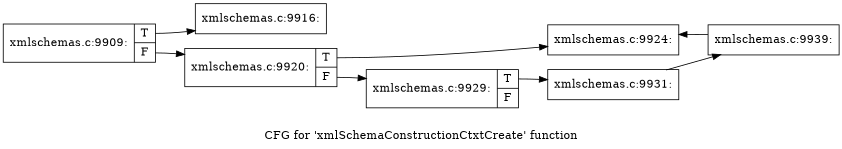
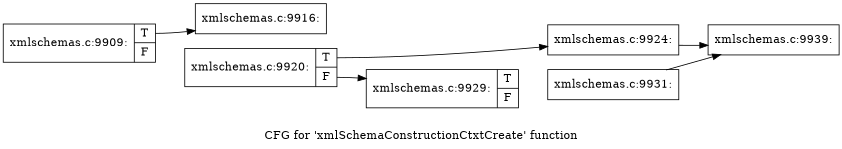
edge "xmlschemas.c:9939:" -> "xmlschemas.c:9924:": reversed
edge "xmlschemas.c:9909:" -> "xmlschemas.c:9920:": removed
edge "xmlschemas.c:9929:" -> "xmlschemas.c:9931:": removed
